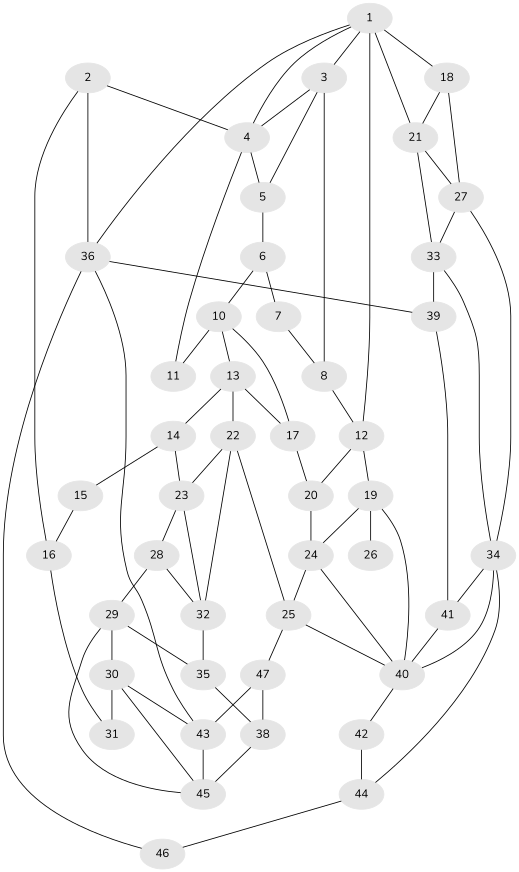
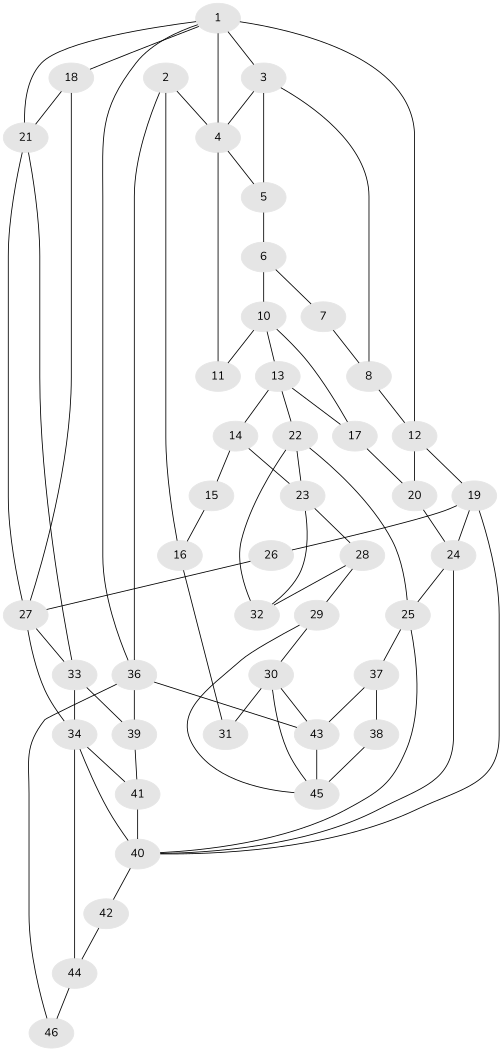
edge "26" -- "27": added
node "35": removed
node "47": label "47" -> "37"
